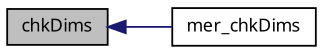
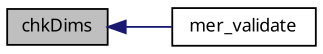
node "mer_chkDims": label "mer_chkDims" -> "mer_validate"
